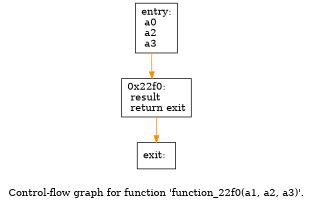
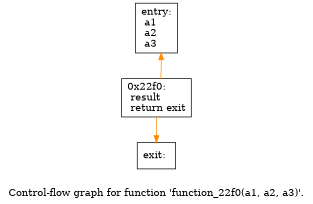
node "entry:": text "a0" -> "a1"
edge "entry:" -> "0x22f0:": reversed
